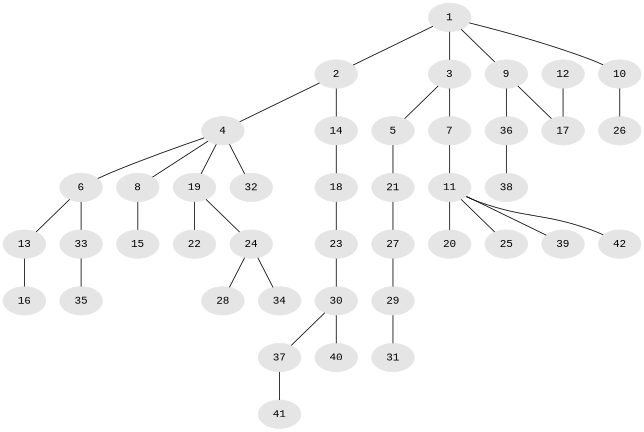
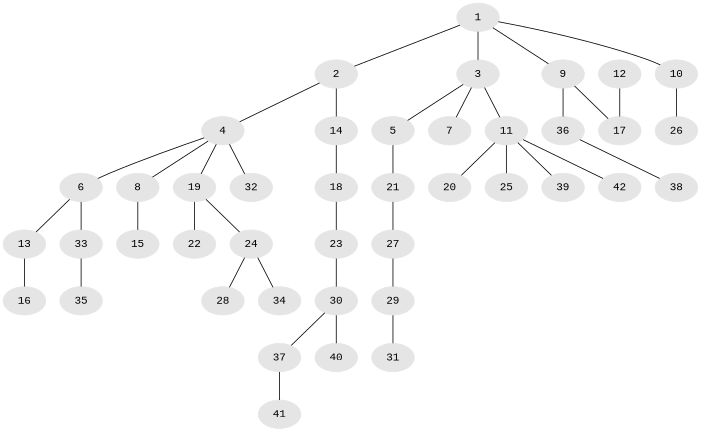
edge "7" -- "11": now "3" -- "11"
